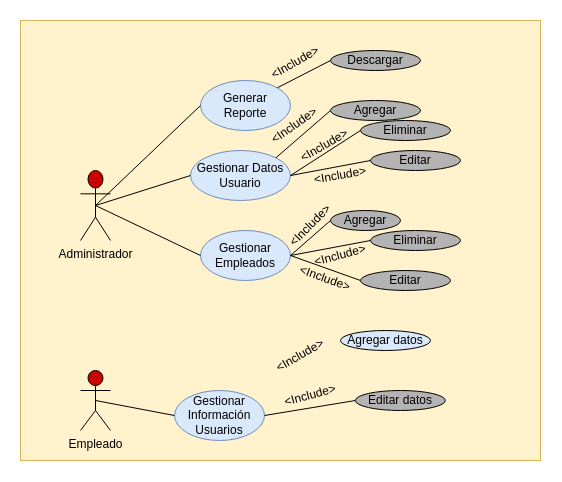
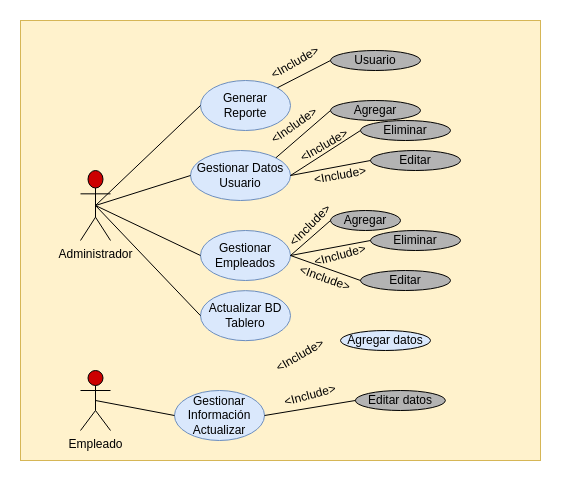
node "Descargar": label "Descargar" -> "Usuario"
edge "Administrador" -- "Actualizar BD Tablero": added
node "Actualizar BD Tablero": added
node "Gestionar Información Usuarios": label "Gestionar Información Usuarios" -> "Gestionar Información Actualizar"
